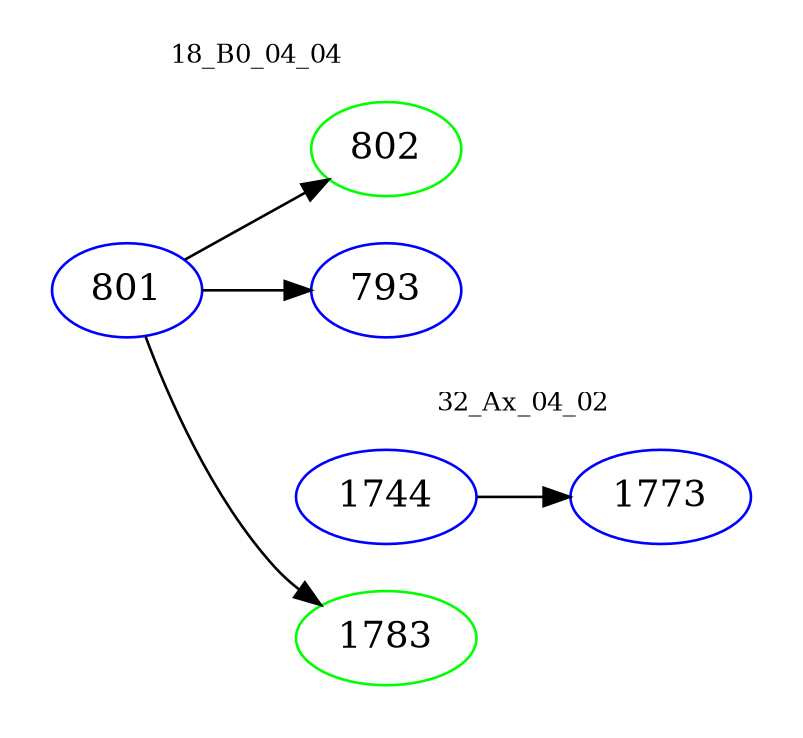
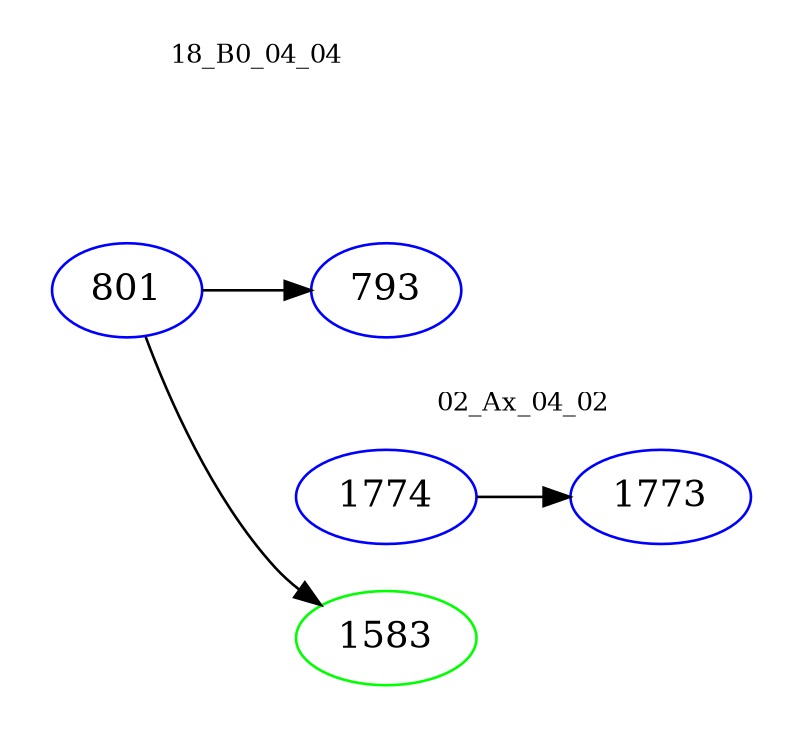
node "802": removed
cluster "32_Ax_04_02": label "32_Ax_04_02" -> "02_Ax_04_02"
node "1744": label "1744" -> "1774"
node "1783": label "1783" -> "1583"
